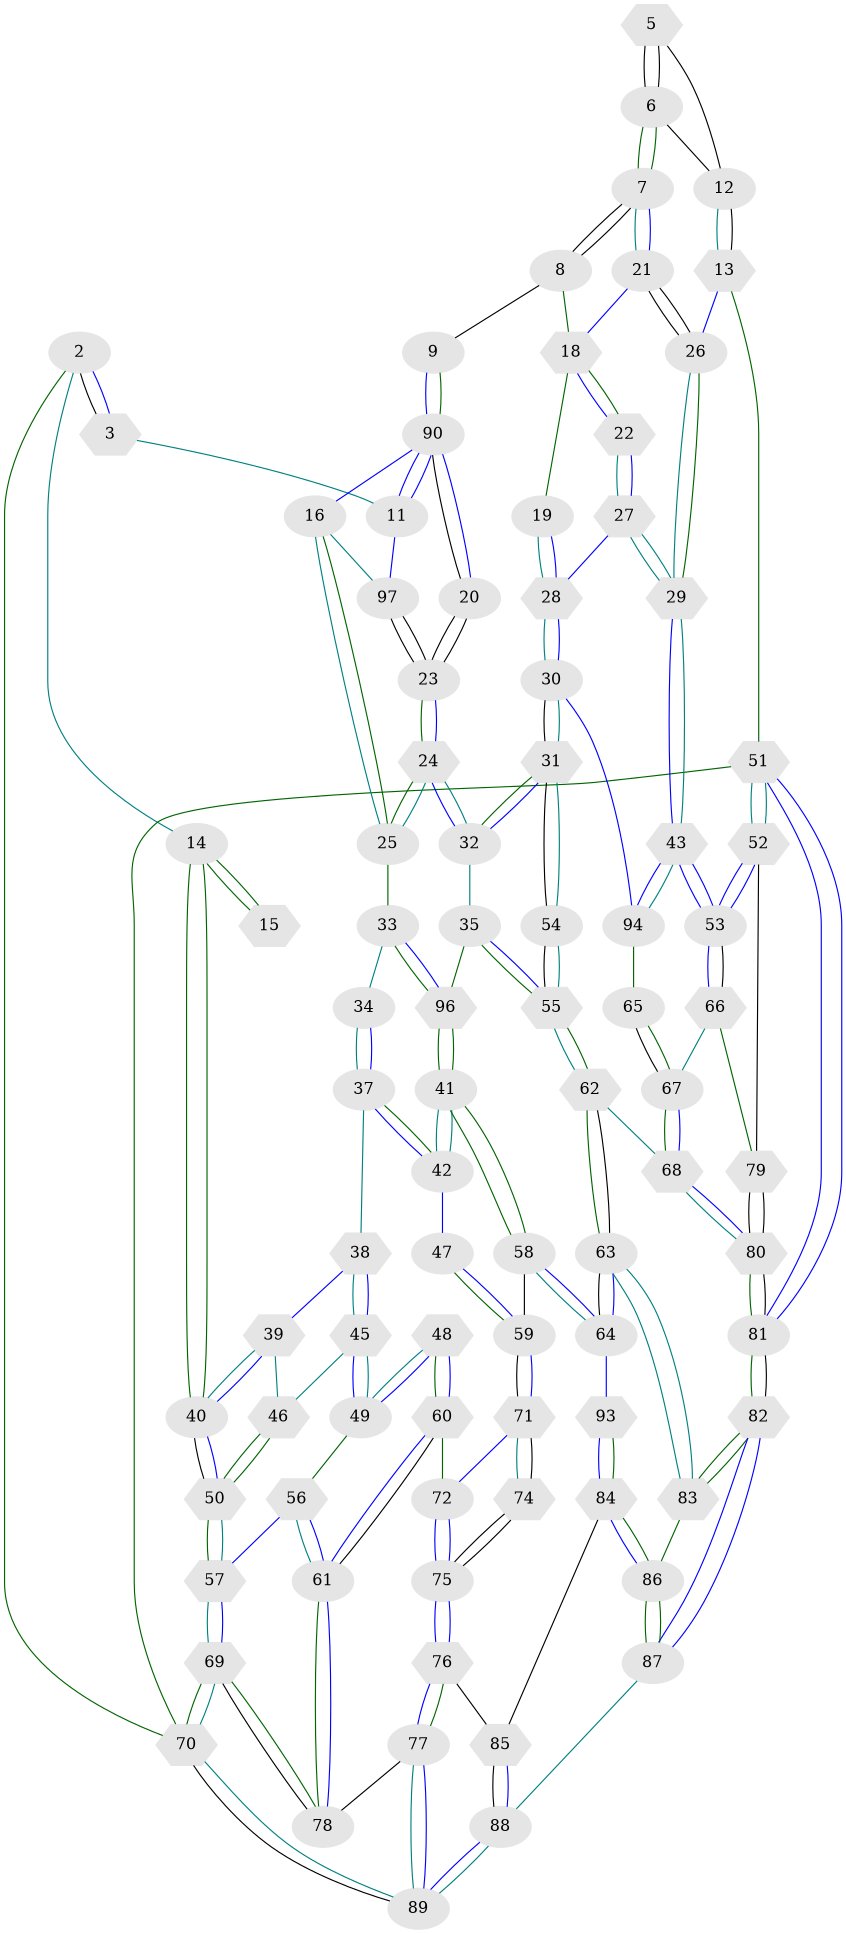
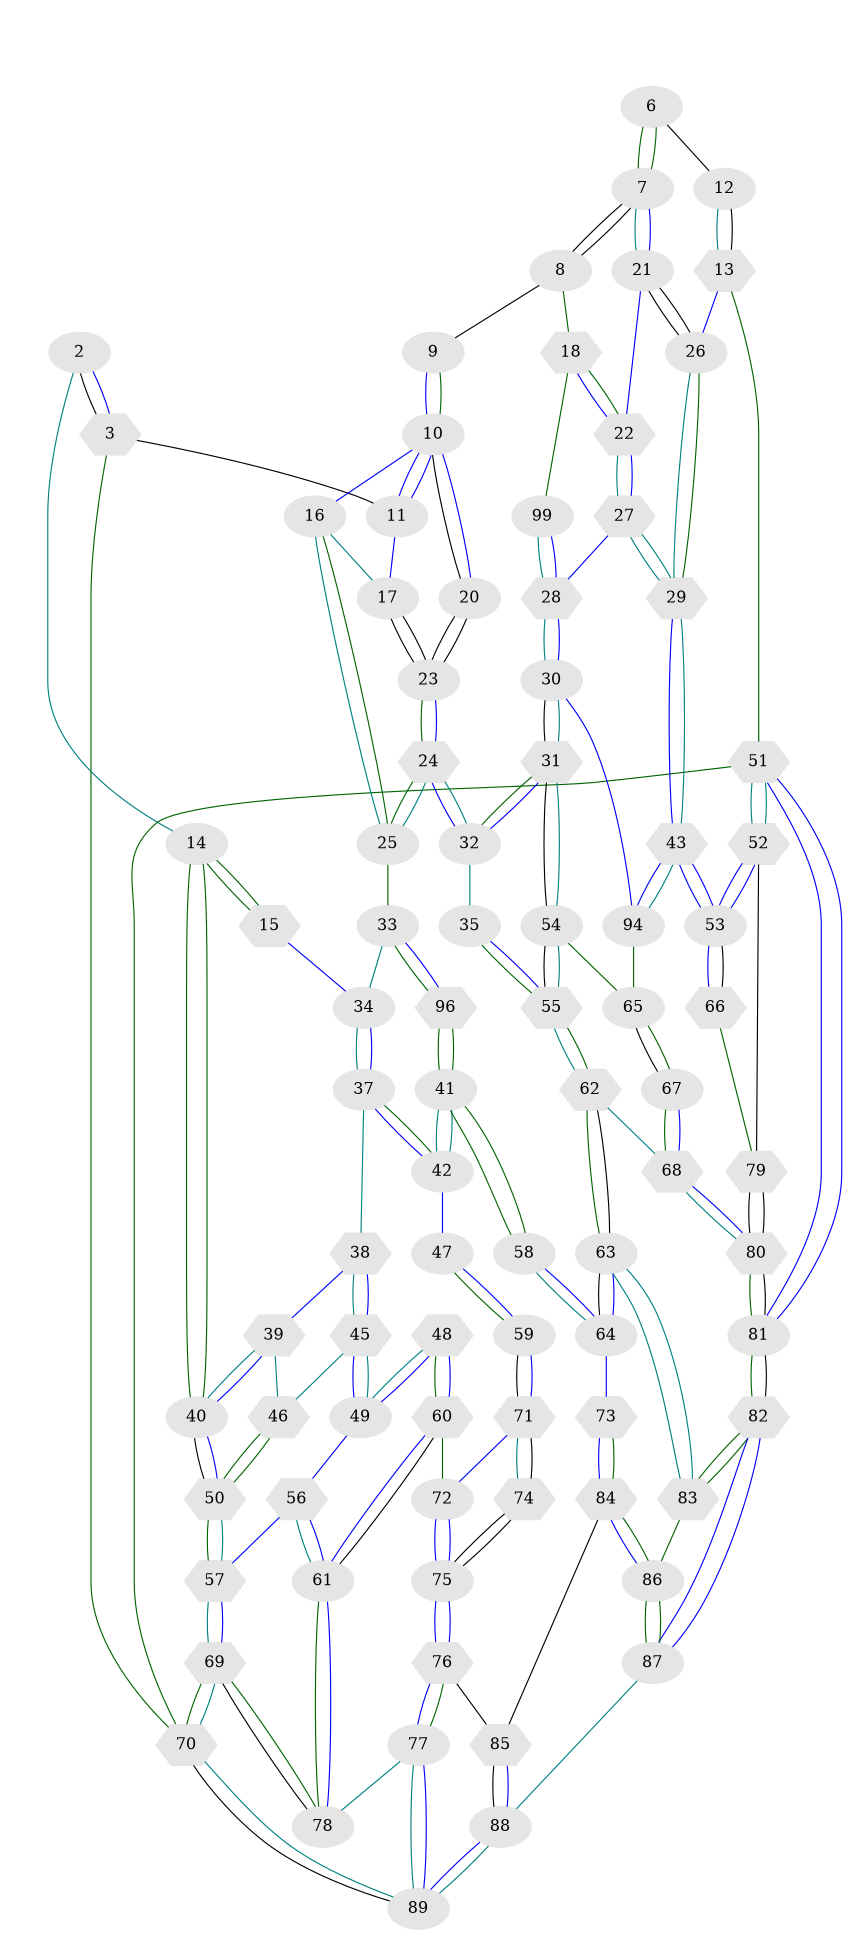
node "5": removed
edge "21" -- "18": now "21" -- "22"
node "90": label "90" -> "10"
edge "3" -- "11": color teal -> black
node "19": label "19" -> "99"
node "97": label "97" -> "17"
edge "15" -- "34": added
edge "35" -- "96": removed
edge "54" -- "65": added
edge "66" -- "67": removed
edge "2" -- "70": now "3" -- "70"
edge "58" -- "59": removed
node "93": label "93" -> "73"
edge "49" -- "56": color darkgreen -> blue
edge "77" -- "78": color black -> teal
